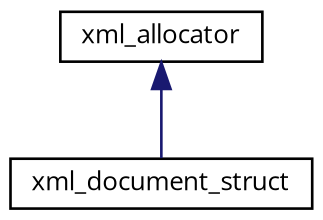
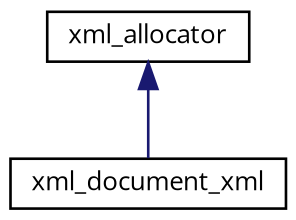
node "xml_document_struct": label "xml_document_struct" -> "xml_document_xml"
